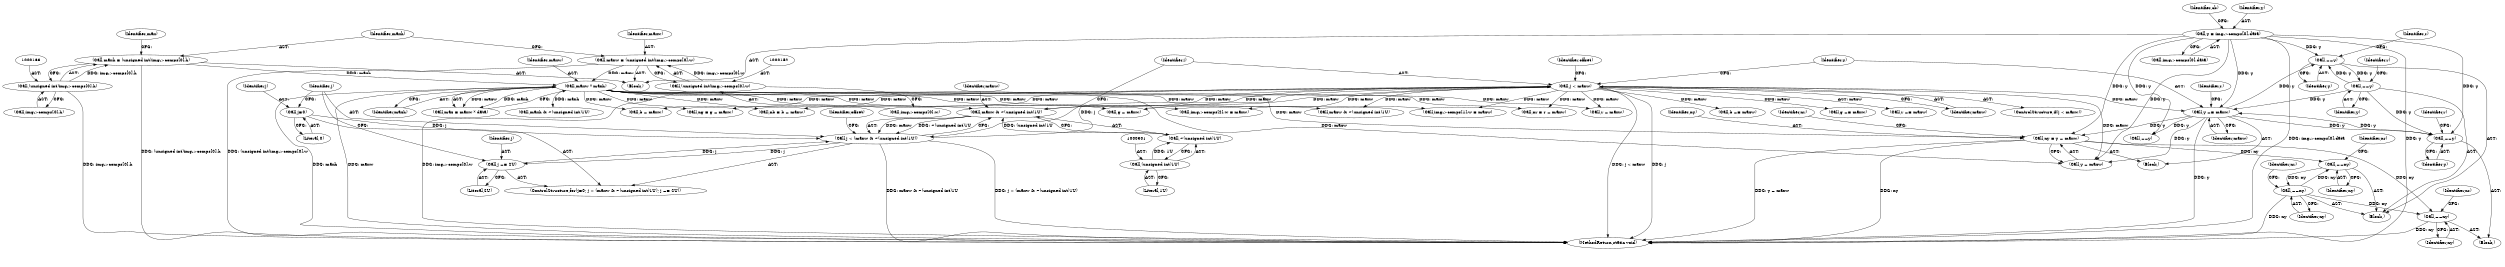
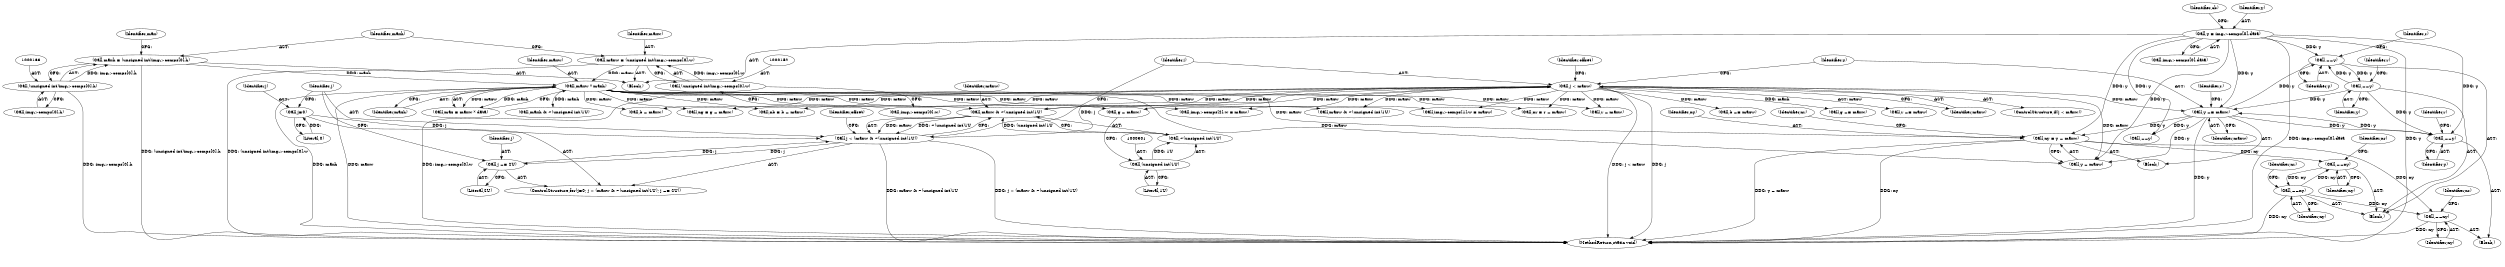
edge "(Call,img->comps[0].w)" -> "(Call,(unsigned int)img->comps[0].w)": label "AST: " -> "CFG: "
edge "(Call,j < maxw)" -> "(Call,g += maxw)": label "DDG: maxw" -> "DDG: maxh"
edge "(Literal,0)" -> "(Call,j=0)": label "AST: " -> "DDG: "
edge "(Call,~(unsigned int)1U)" -> "(Call,(unsigned int)1U)": now "(Call,g + maxw)" -> "(Call,(unsigned int)1U)"
